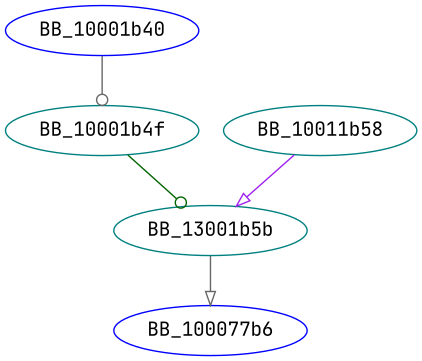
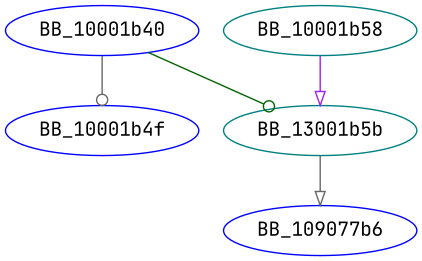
node "BB_10001b4f": color teal -> blue
node "BB_10011b58": label "BB_10011b58" -> "BB_10001b58"
edge "BB_10001b4f" -> "BB_13001b5b": now "BB_10001b40" -> "BB_13001b5b"
node "BB_100077b6": label "BB_100077b6" -> "BB_109077b6"
